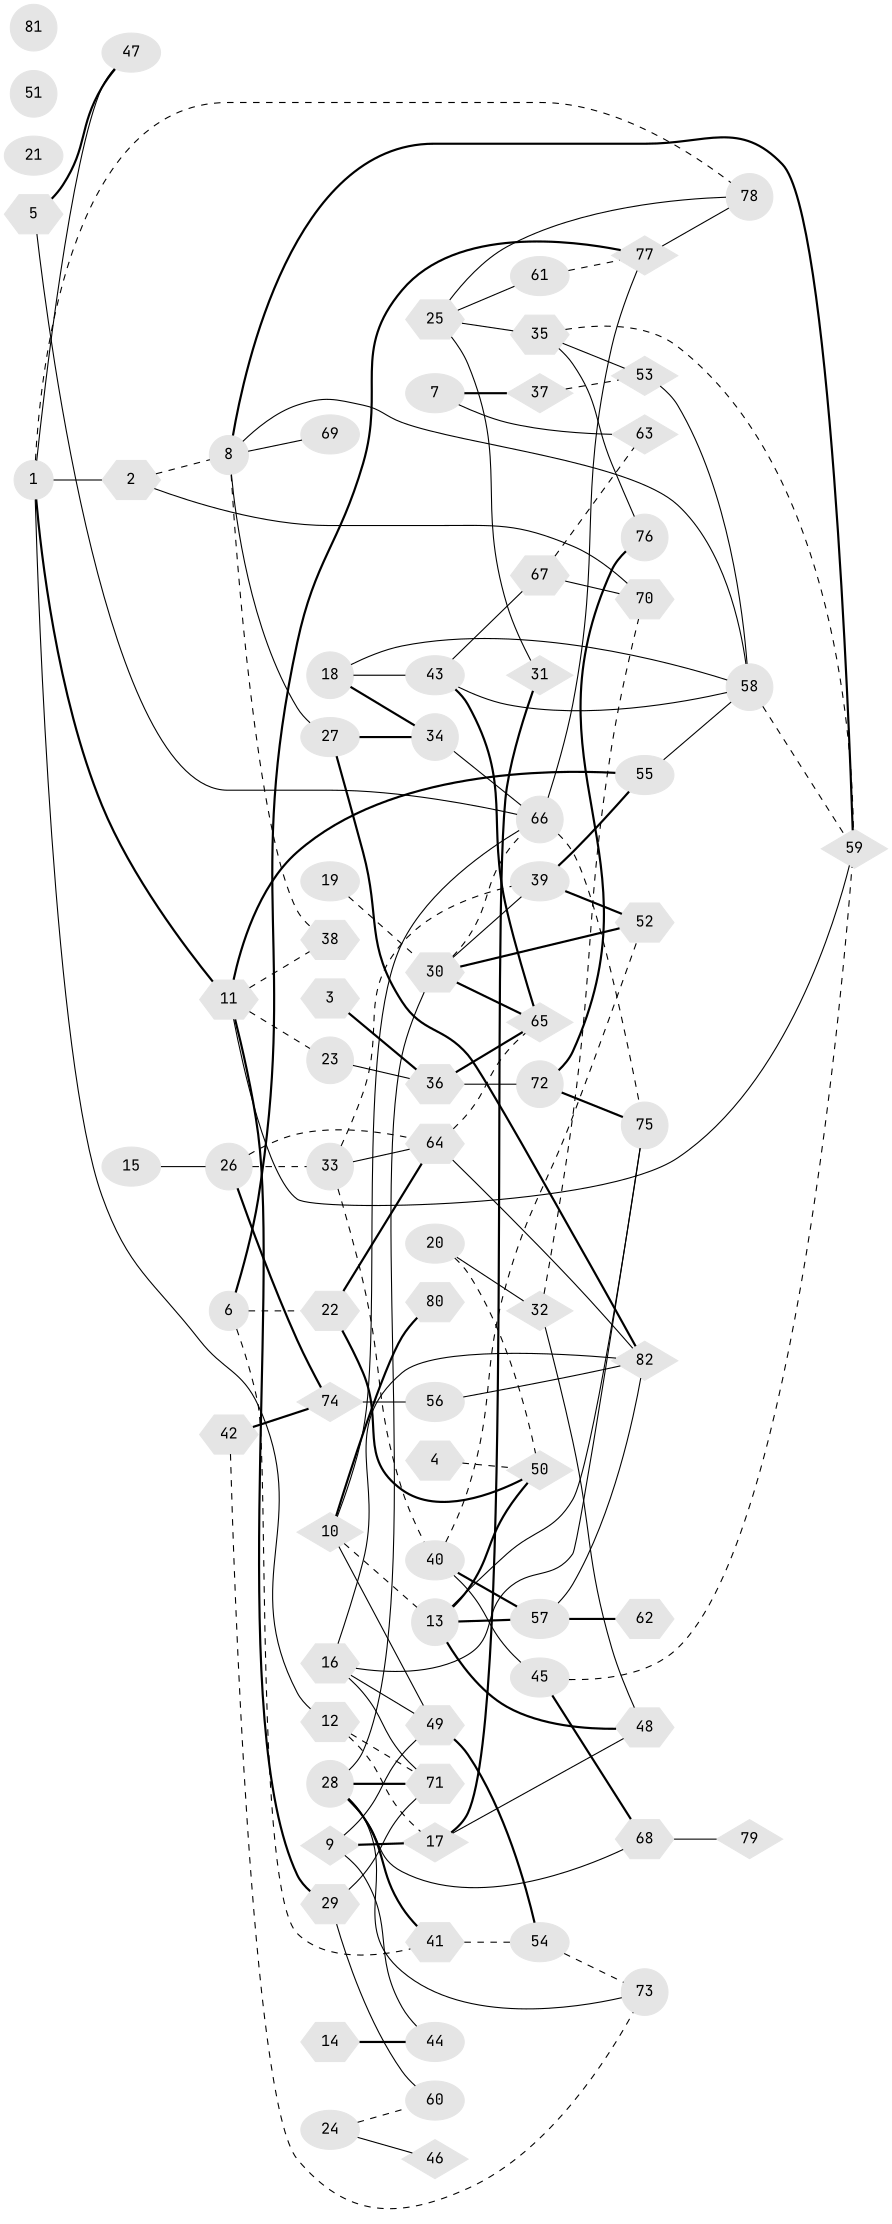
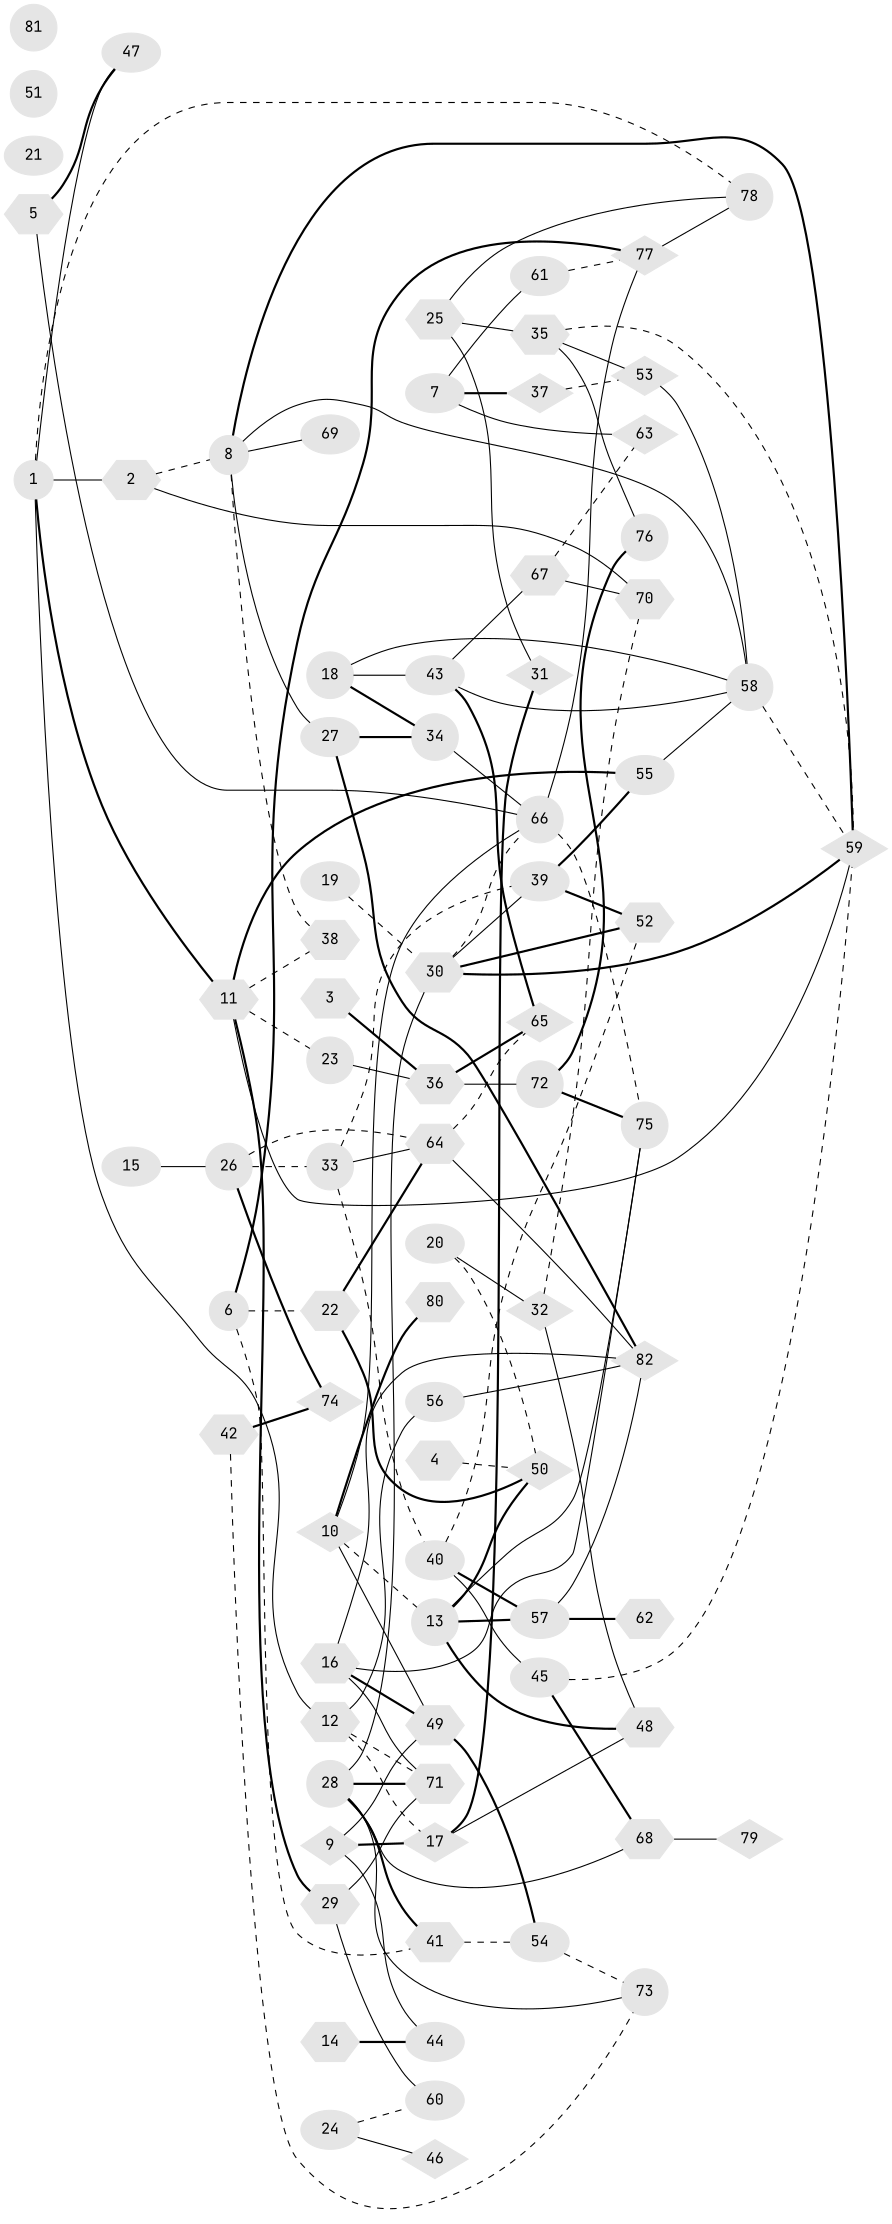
edge "61" -- "25": now "61" -- "7"
edge "30" -- "65": now "30" -- "59"
edge "74" -- "56": now "12" -- "56"
edge "16" -- "49": style solid -> bold
